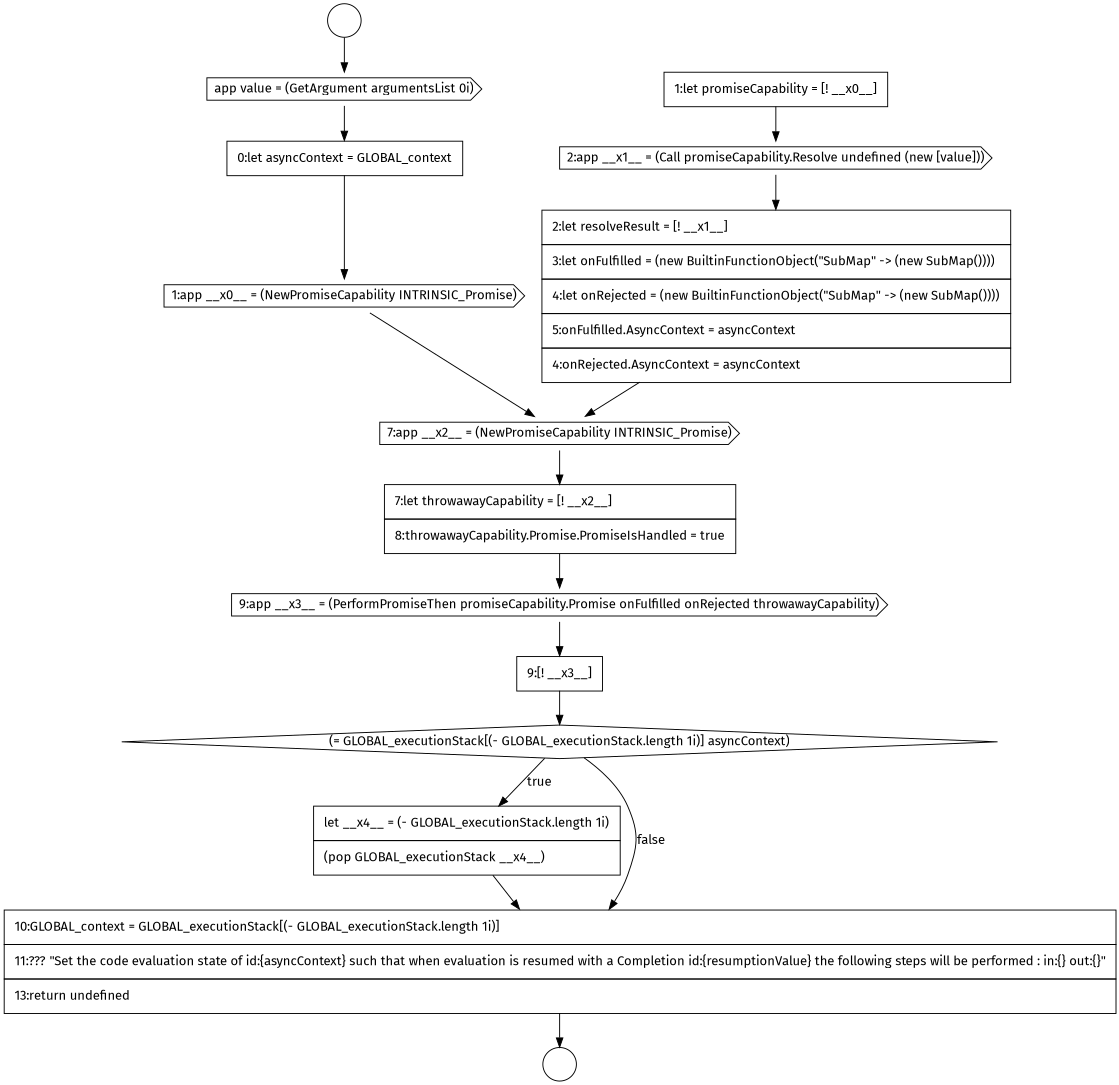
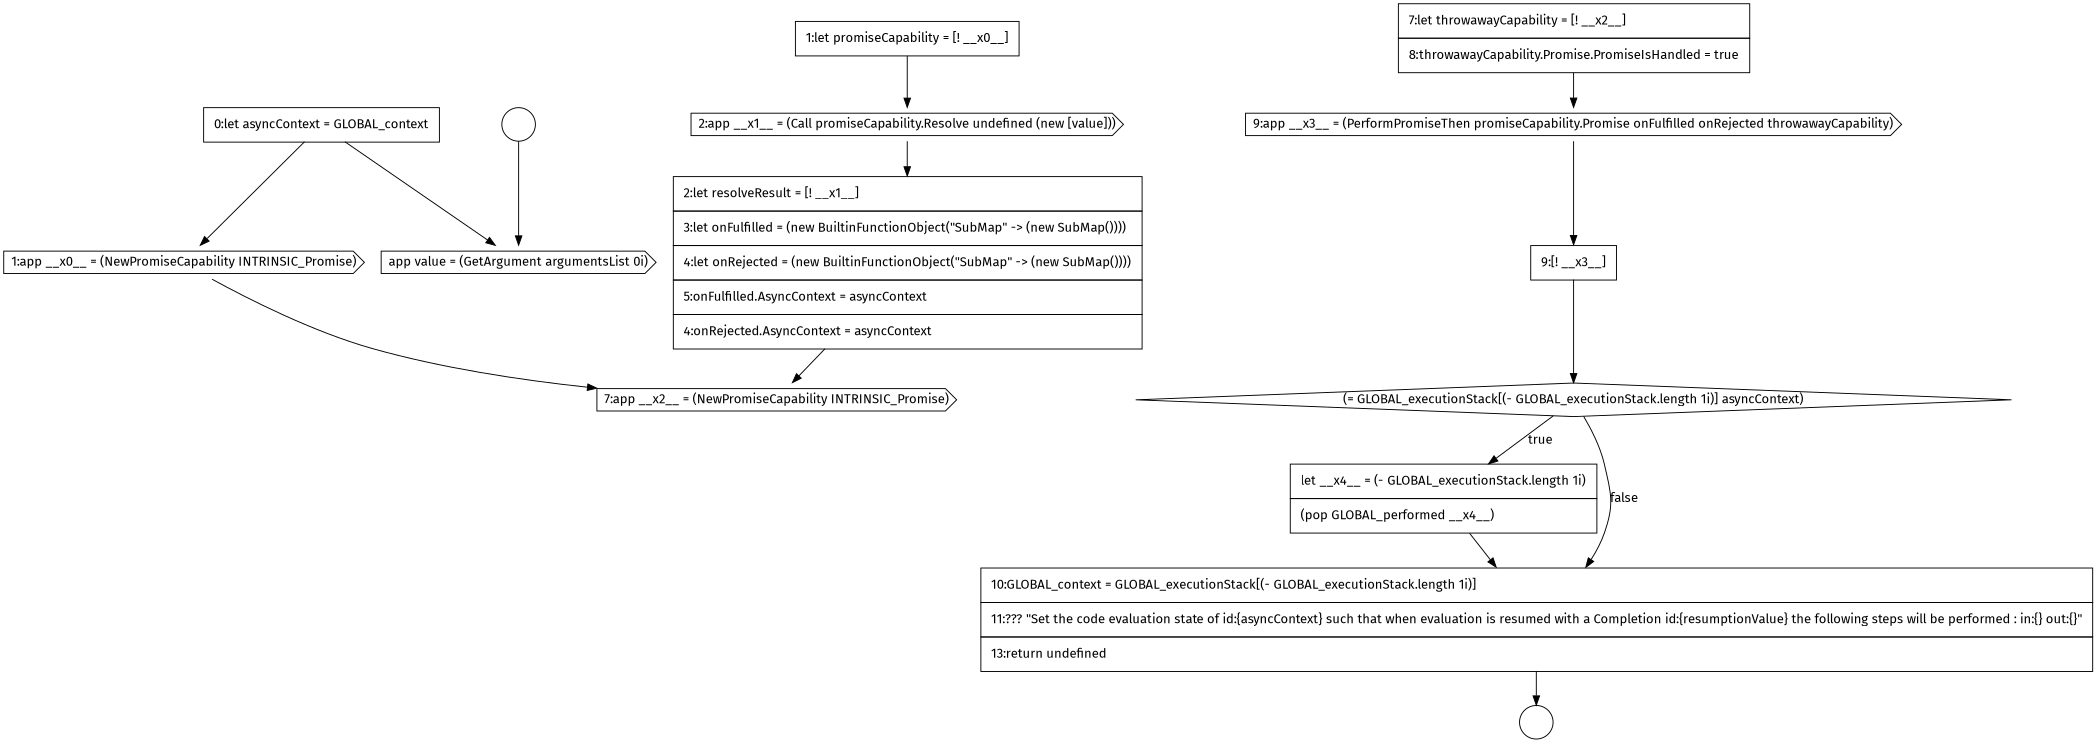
edge "app value = (GetArgument argumentsList 0i)" -> "0:let asyncContext = GLOBAL_context": reversed
edge "7:app __x2__ = (NewPromiseCapability INTRINSIC_Promise)" -> "7:let throwawayCapability = [! __x2__]": removed
node "let __x4__ = (- GLOBAL_executionStack.length 1i)": text "(pop GLOBAL_executionStack __x4__)" -> "(pop GLOBAL_performed __x4__)"
